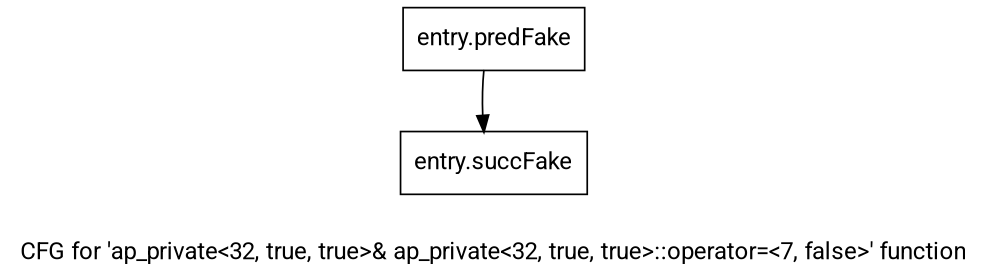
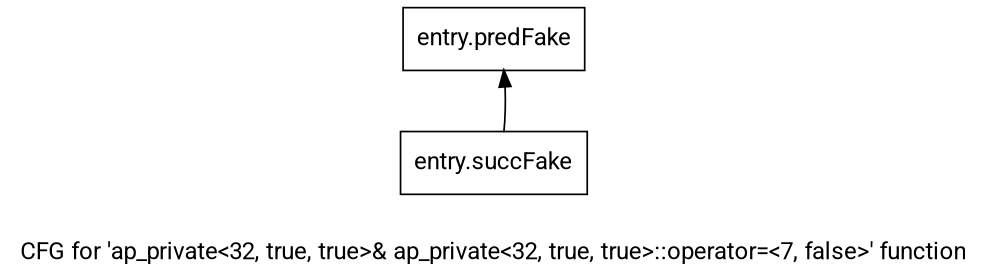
edge "entry.predFake" -> "entry.succFake": reversed
